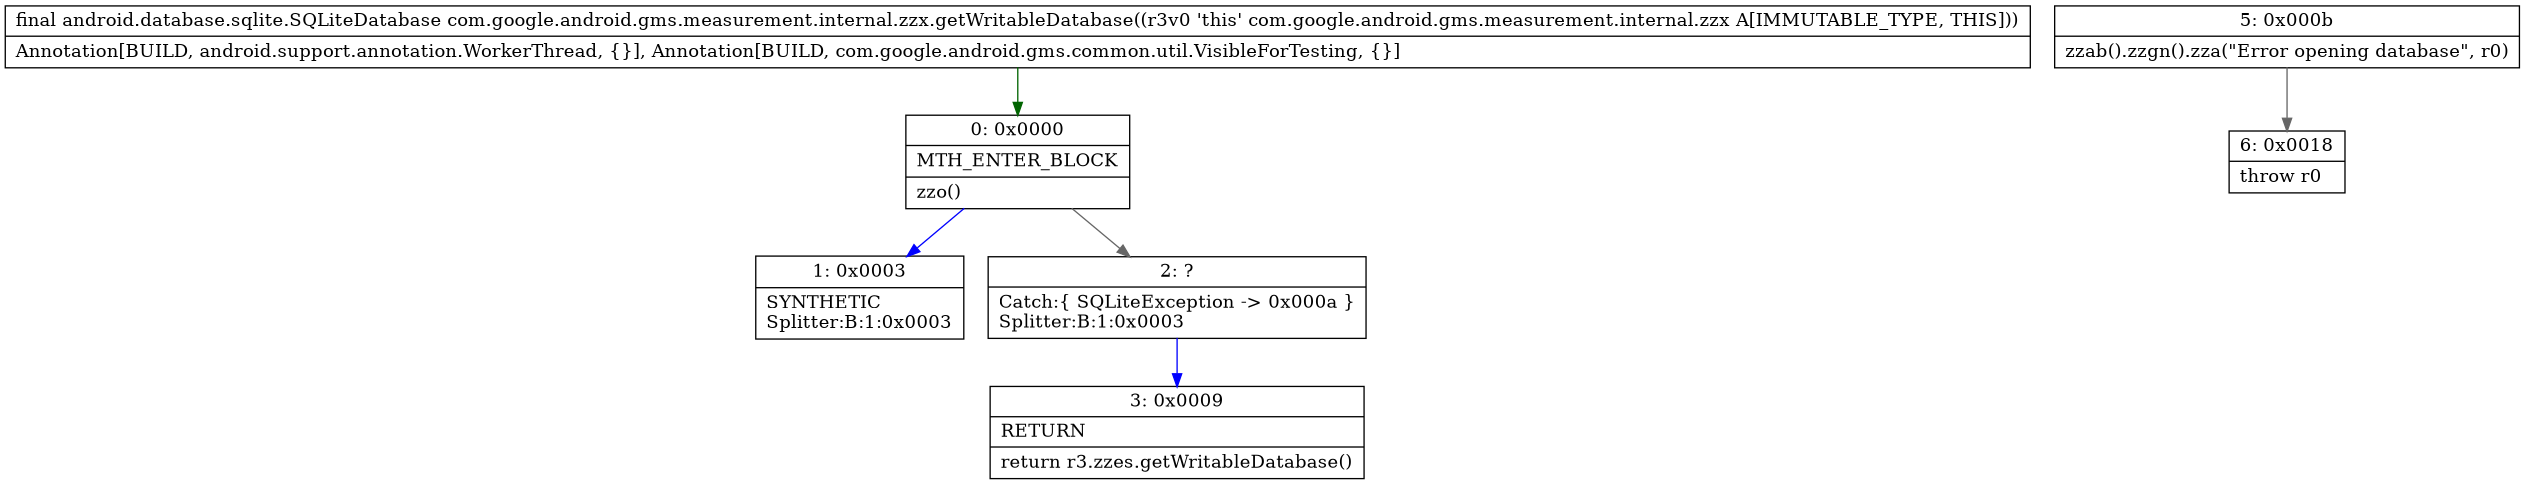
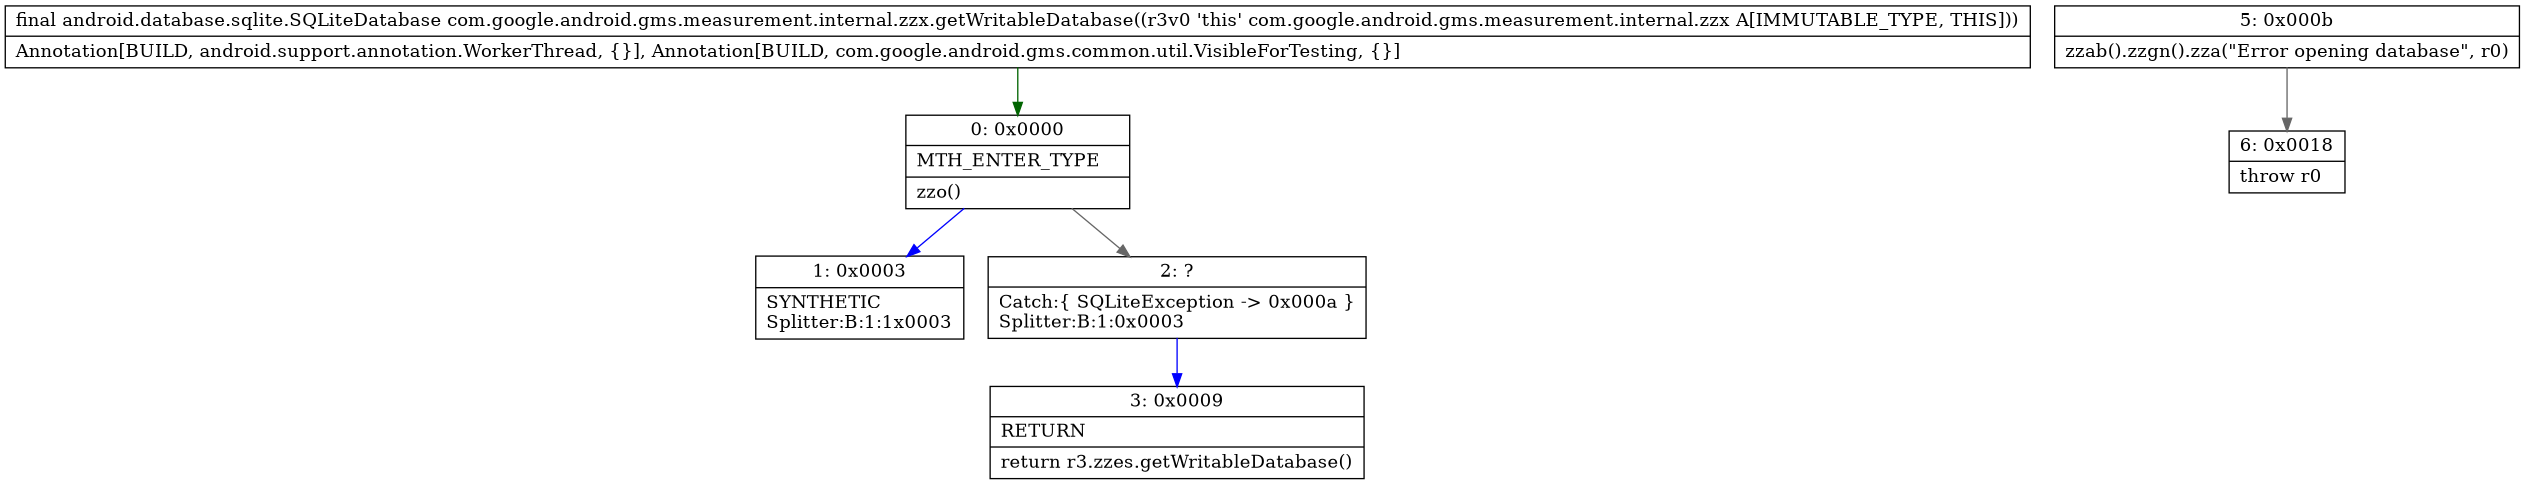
node "0: 0x0000": text "MTH_ENTER_BLOCK" -> "MTH_ENTER_TYPE"
node "1: 0x0003": text "Splitter:B:1:0x0003" -> "Splitter:B:1:1x0003"
